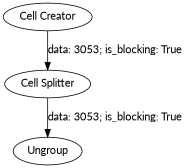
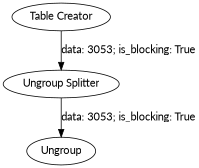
node "Cell Creator": label "Cell Creator" -> "Table Creator"
node "Cell Splitter": label "Cell Splitter" -> "Ungroup Splitter"
